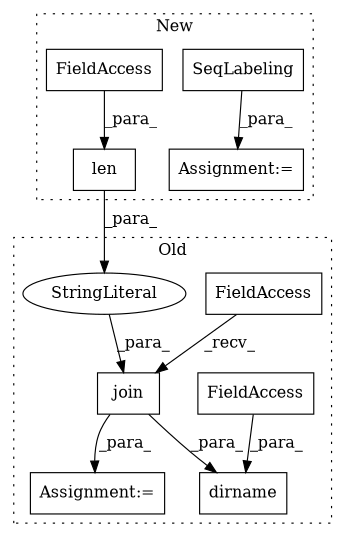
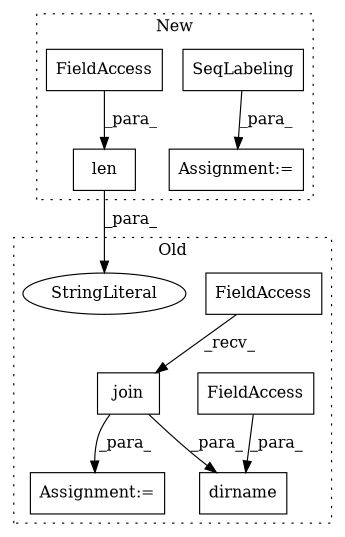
edge "StringLiteral" -> "join": removed, label "_para_"
